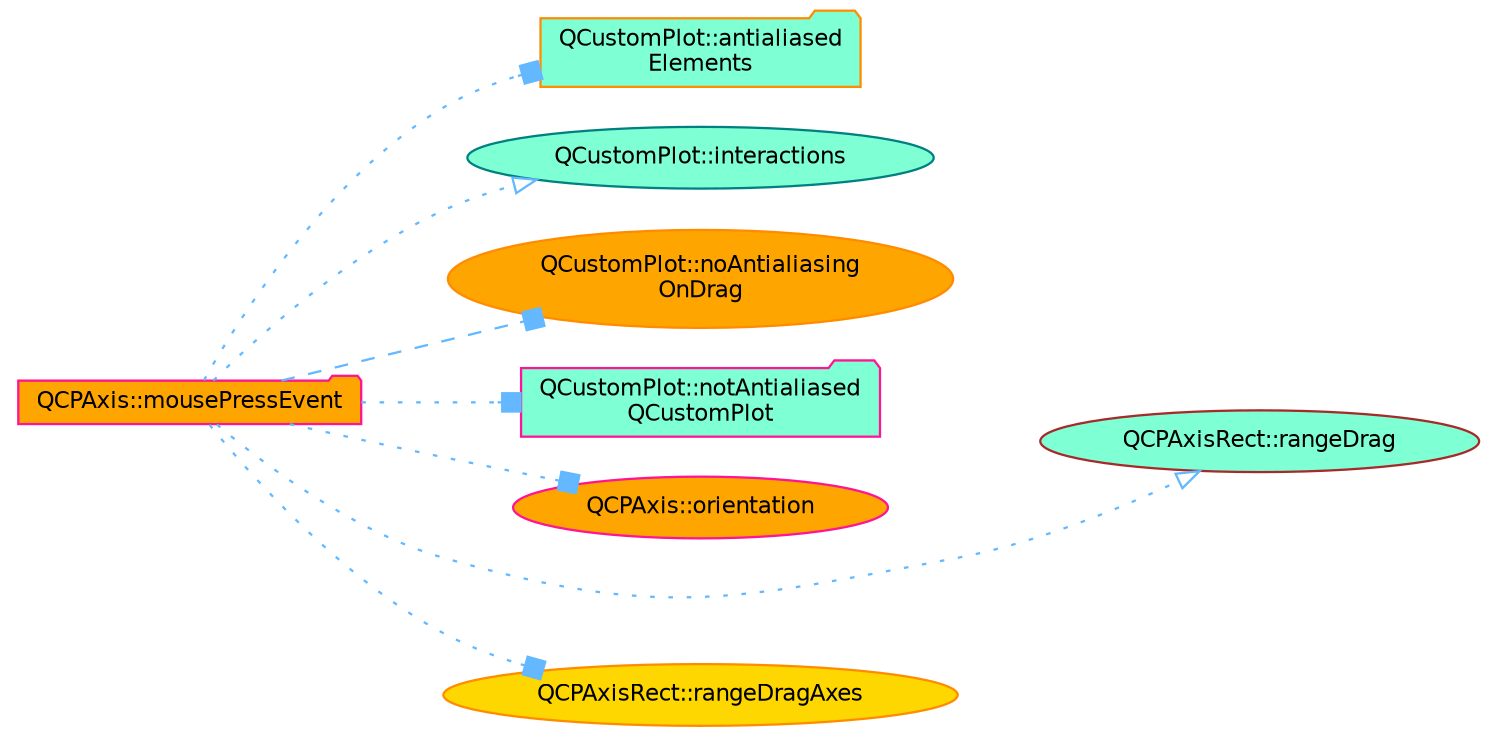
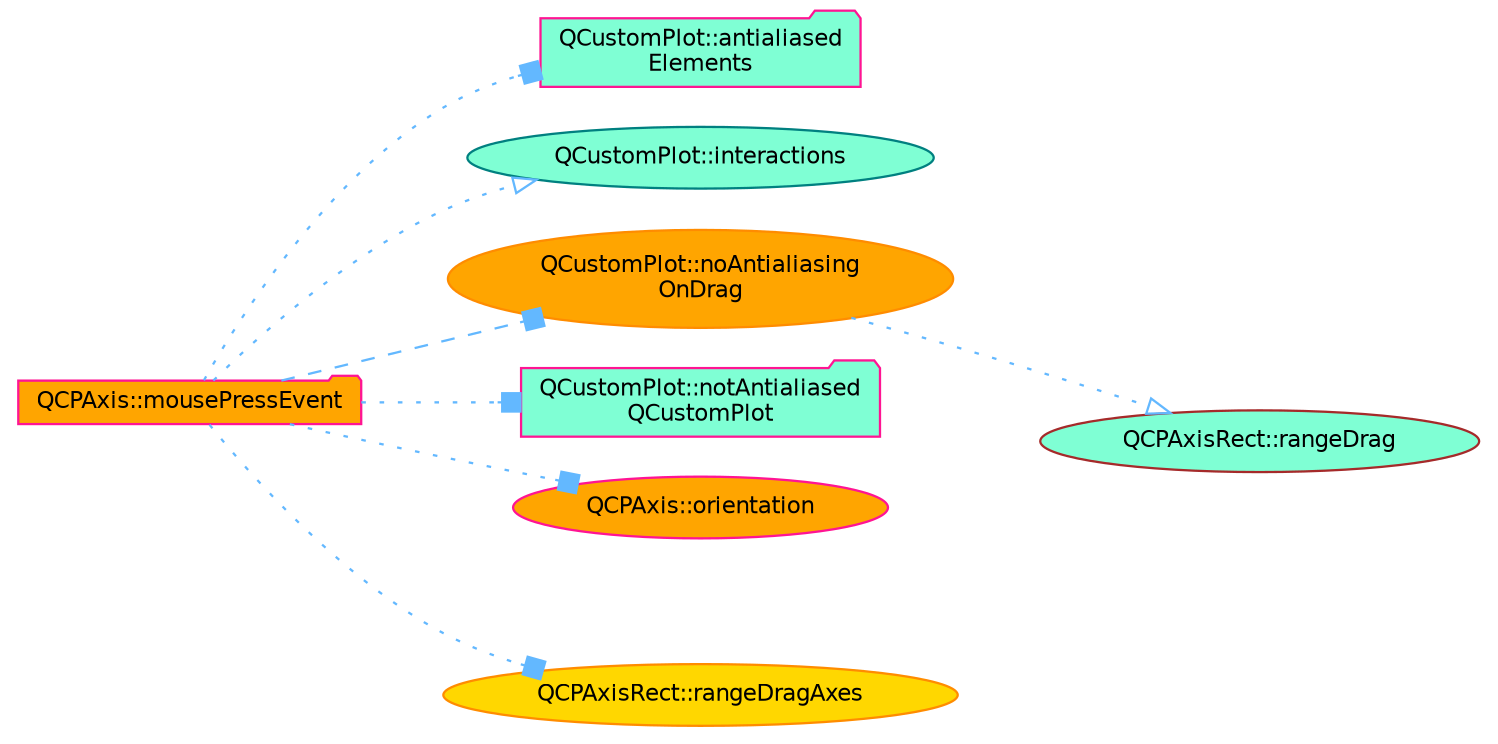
node "QCustomPlot::antialiased Elements": color darkorange -> deeppink
edge "QCPAxis::mousePressEvent" -> "QCPAxisRect::rangeDrag": now "QCustomPlot::noAntialiasing OnDrag" -> "QCPAxisRect::rangeDrag"
